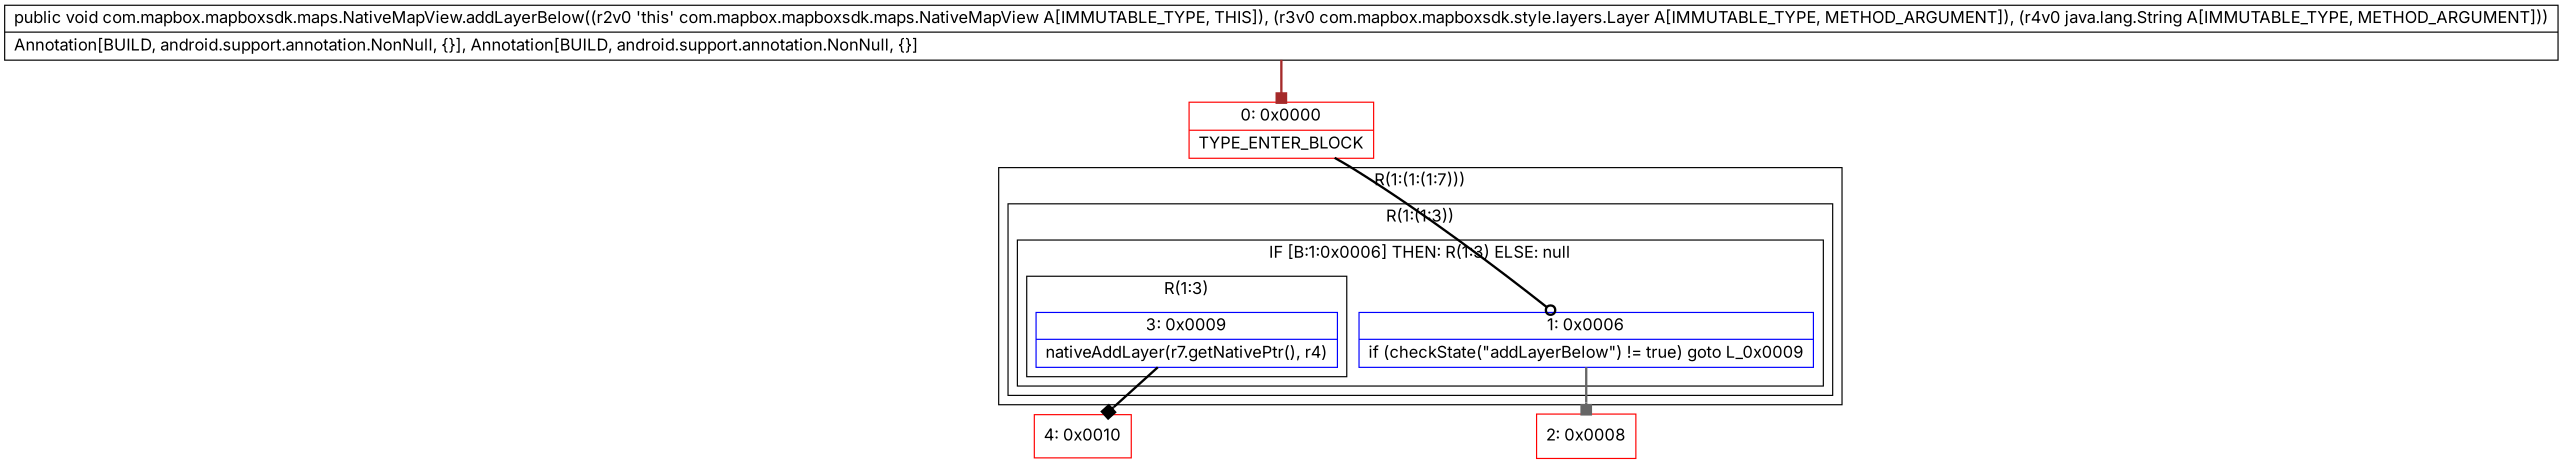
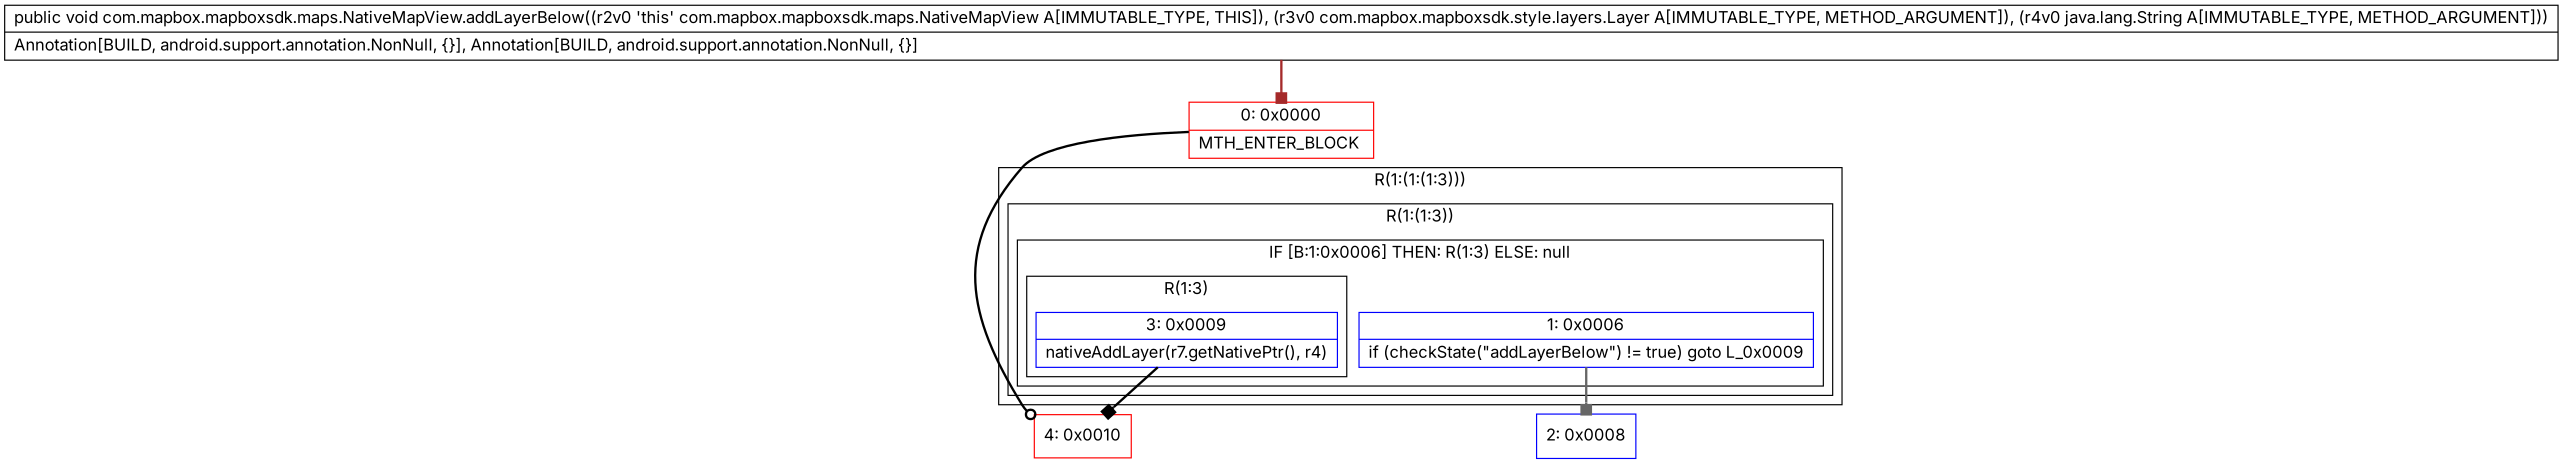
node "0: 0x0000": text "TYPE_ENTER_BLOCK" -> "MTH_ENTER_BLOCK"
cluster "R(1:(1:(1:7)))": label "R(1:(1:(1:7)))" -> "R(1:(1:(1:3)))"
edge "0: 0x0000" -> "1: 0x0006": now "0: 0x0000" -> "4: 0x0010"
node "2: 0x0008": color red -> blue
